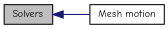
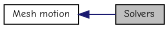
edge "Mesh motion" -> "Solvers": reversed
